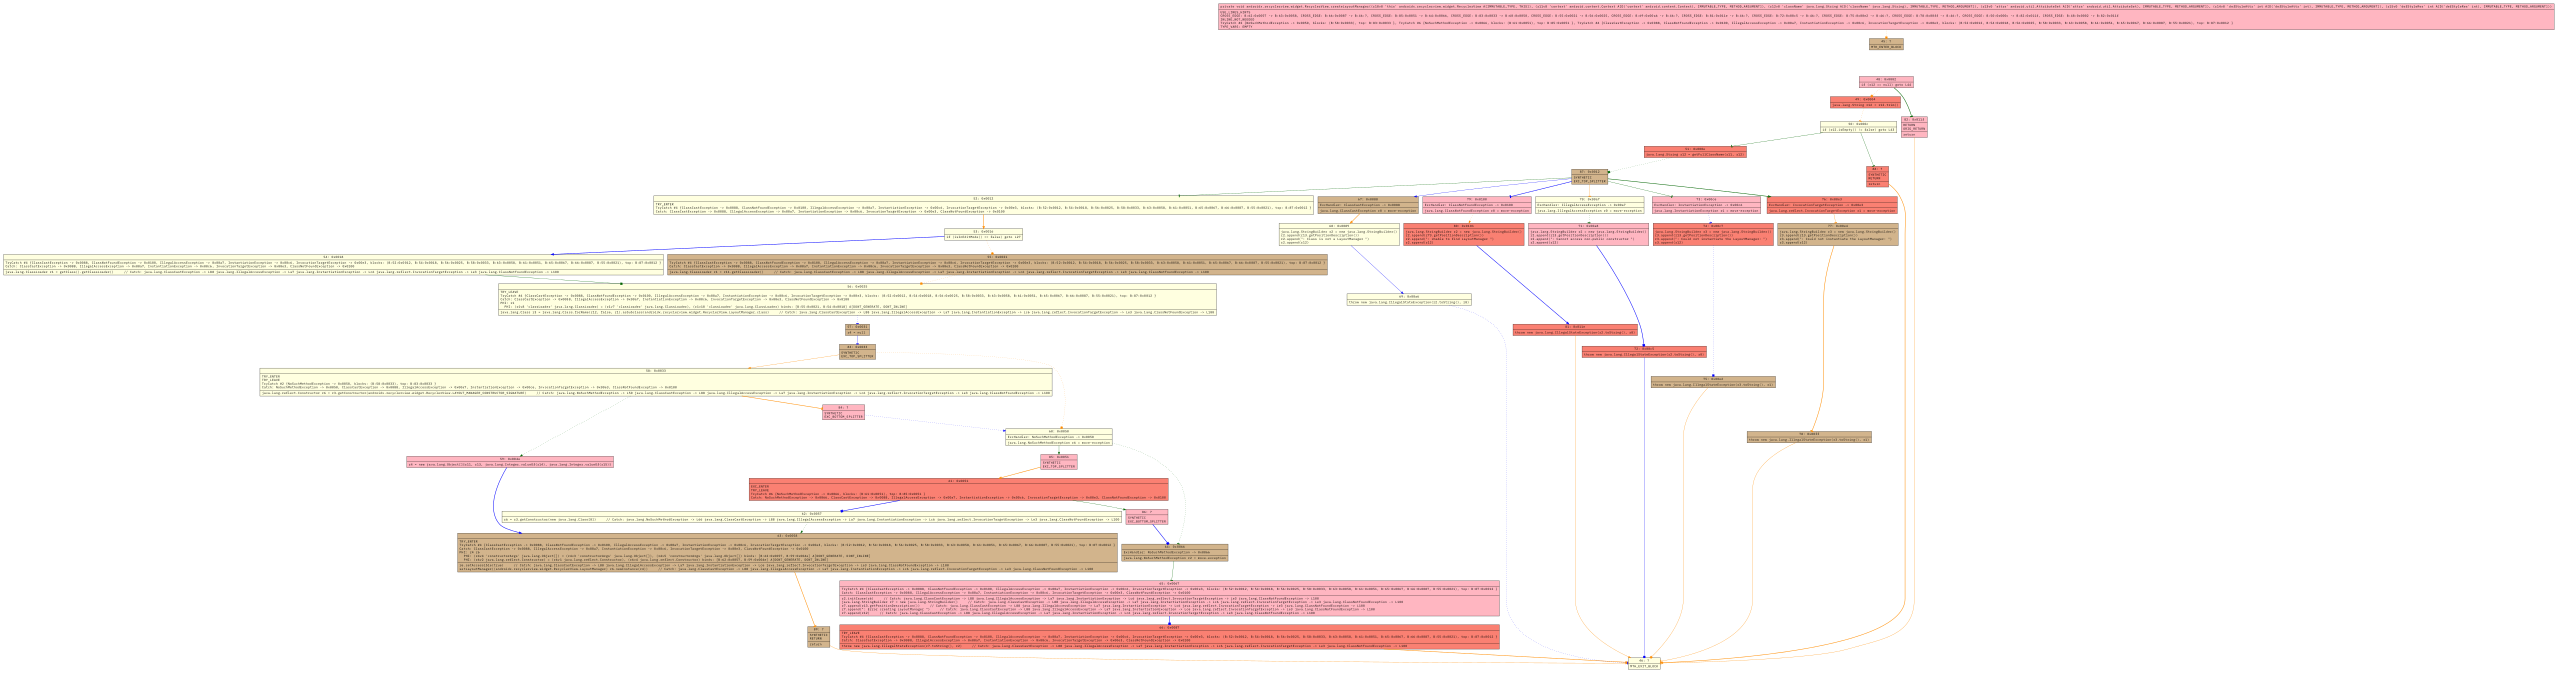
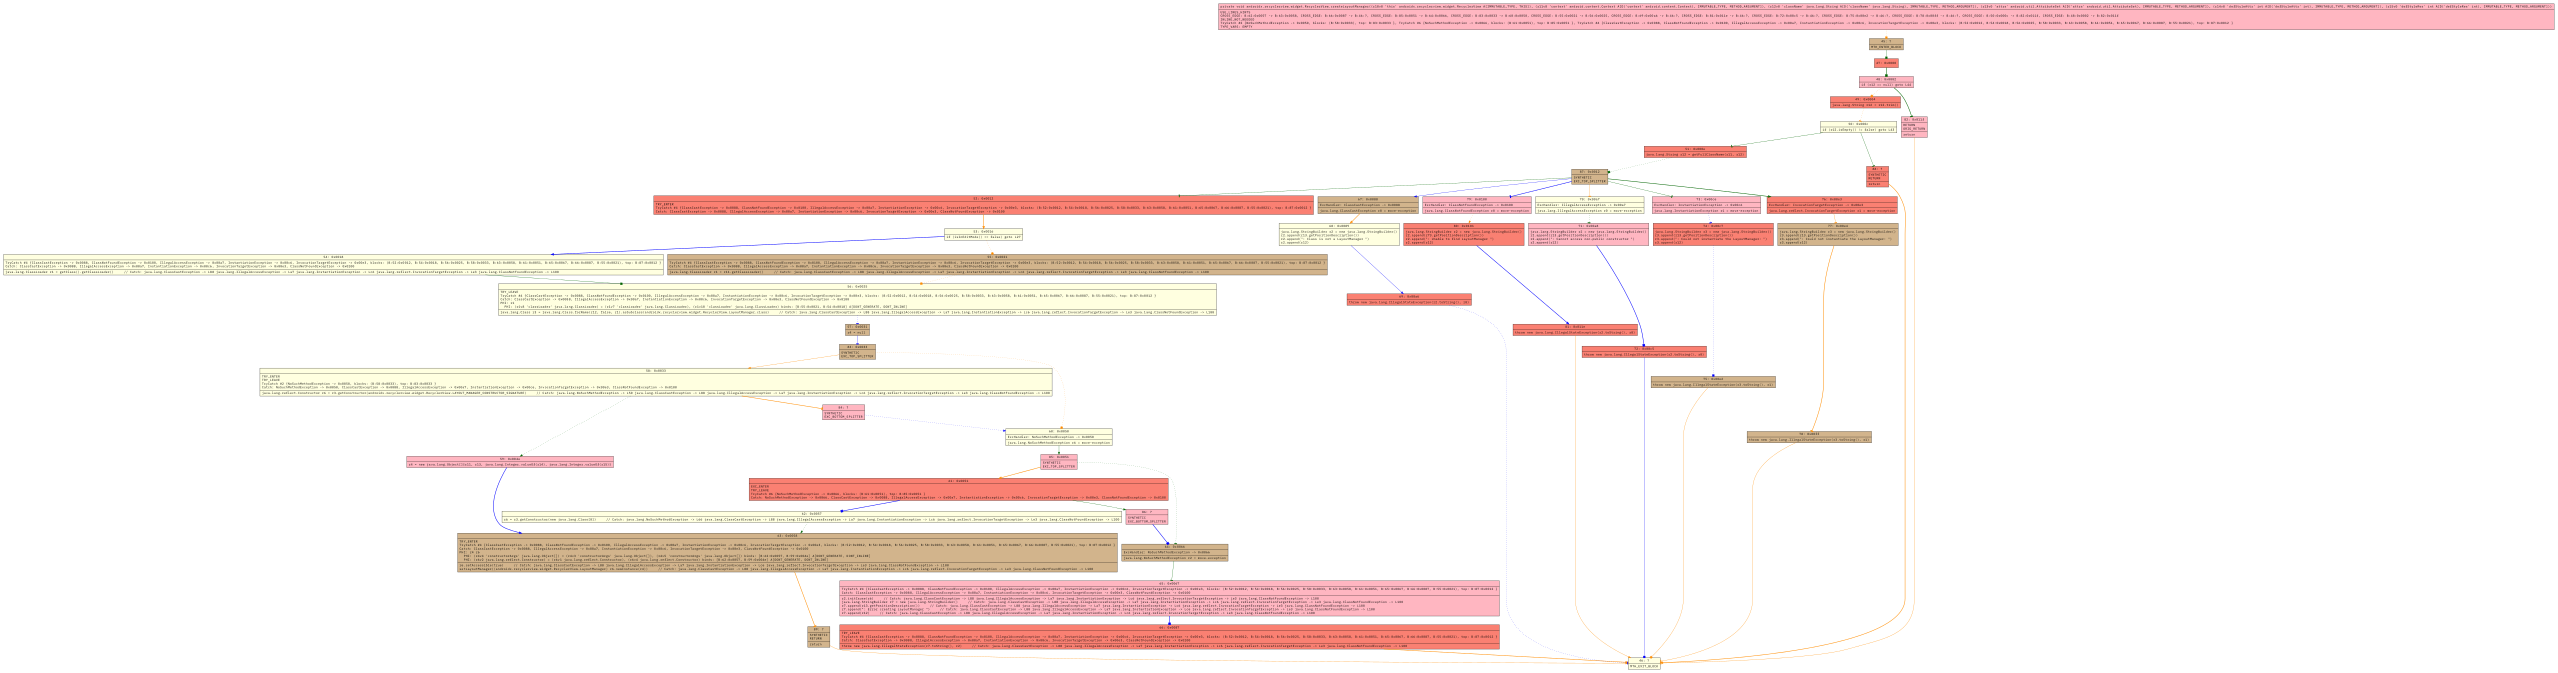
node "47: 0x0000": added
node "52: 0x0012": fillcolor lightyellow -> salmon
node "69: 0x00a6": fillcolor lightyellow -> salmon
edge "60: 0x0050" -> "64: 0x0066": now "85: 0x0051" -> "64: 0x0066"
